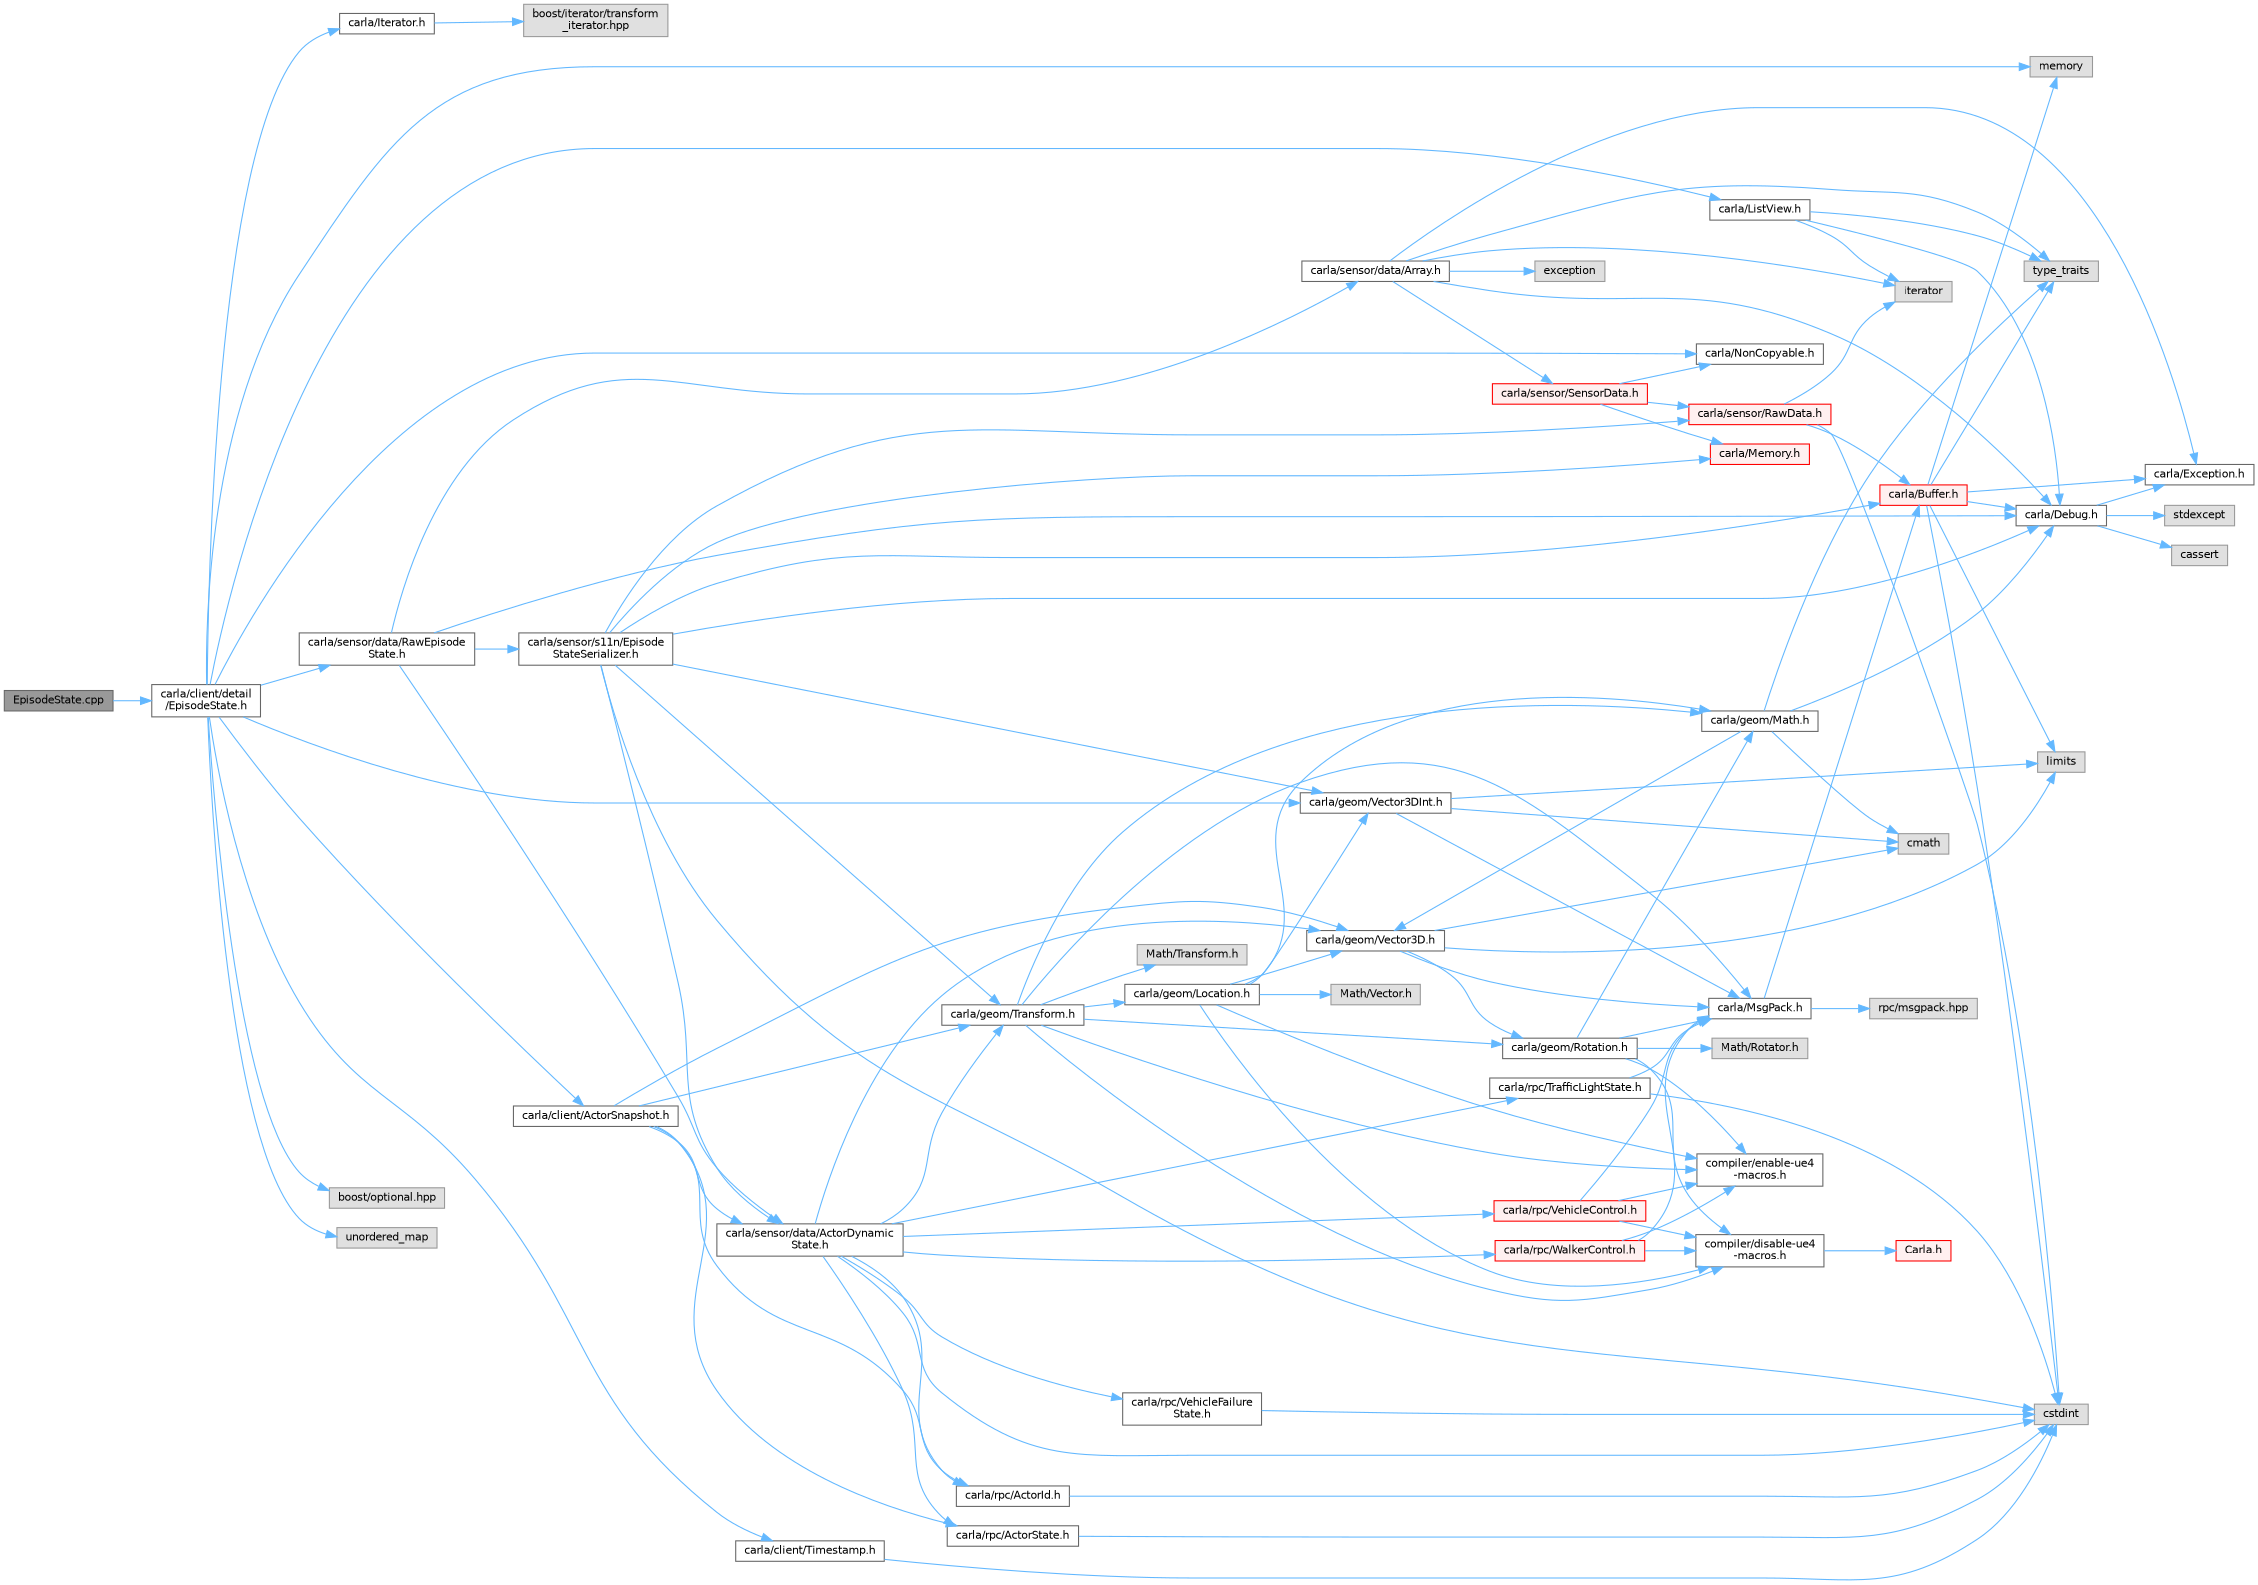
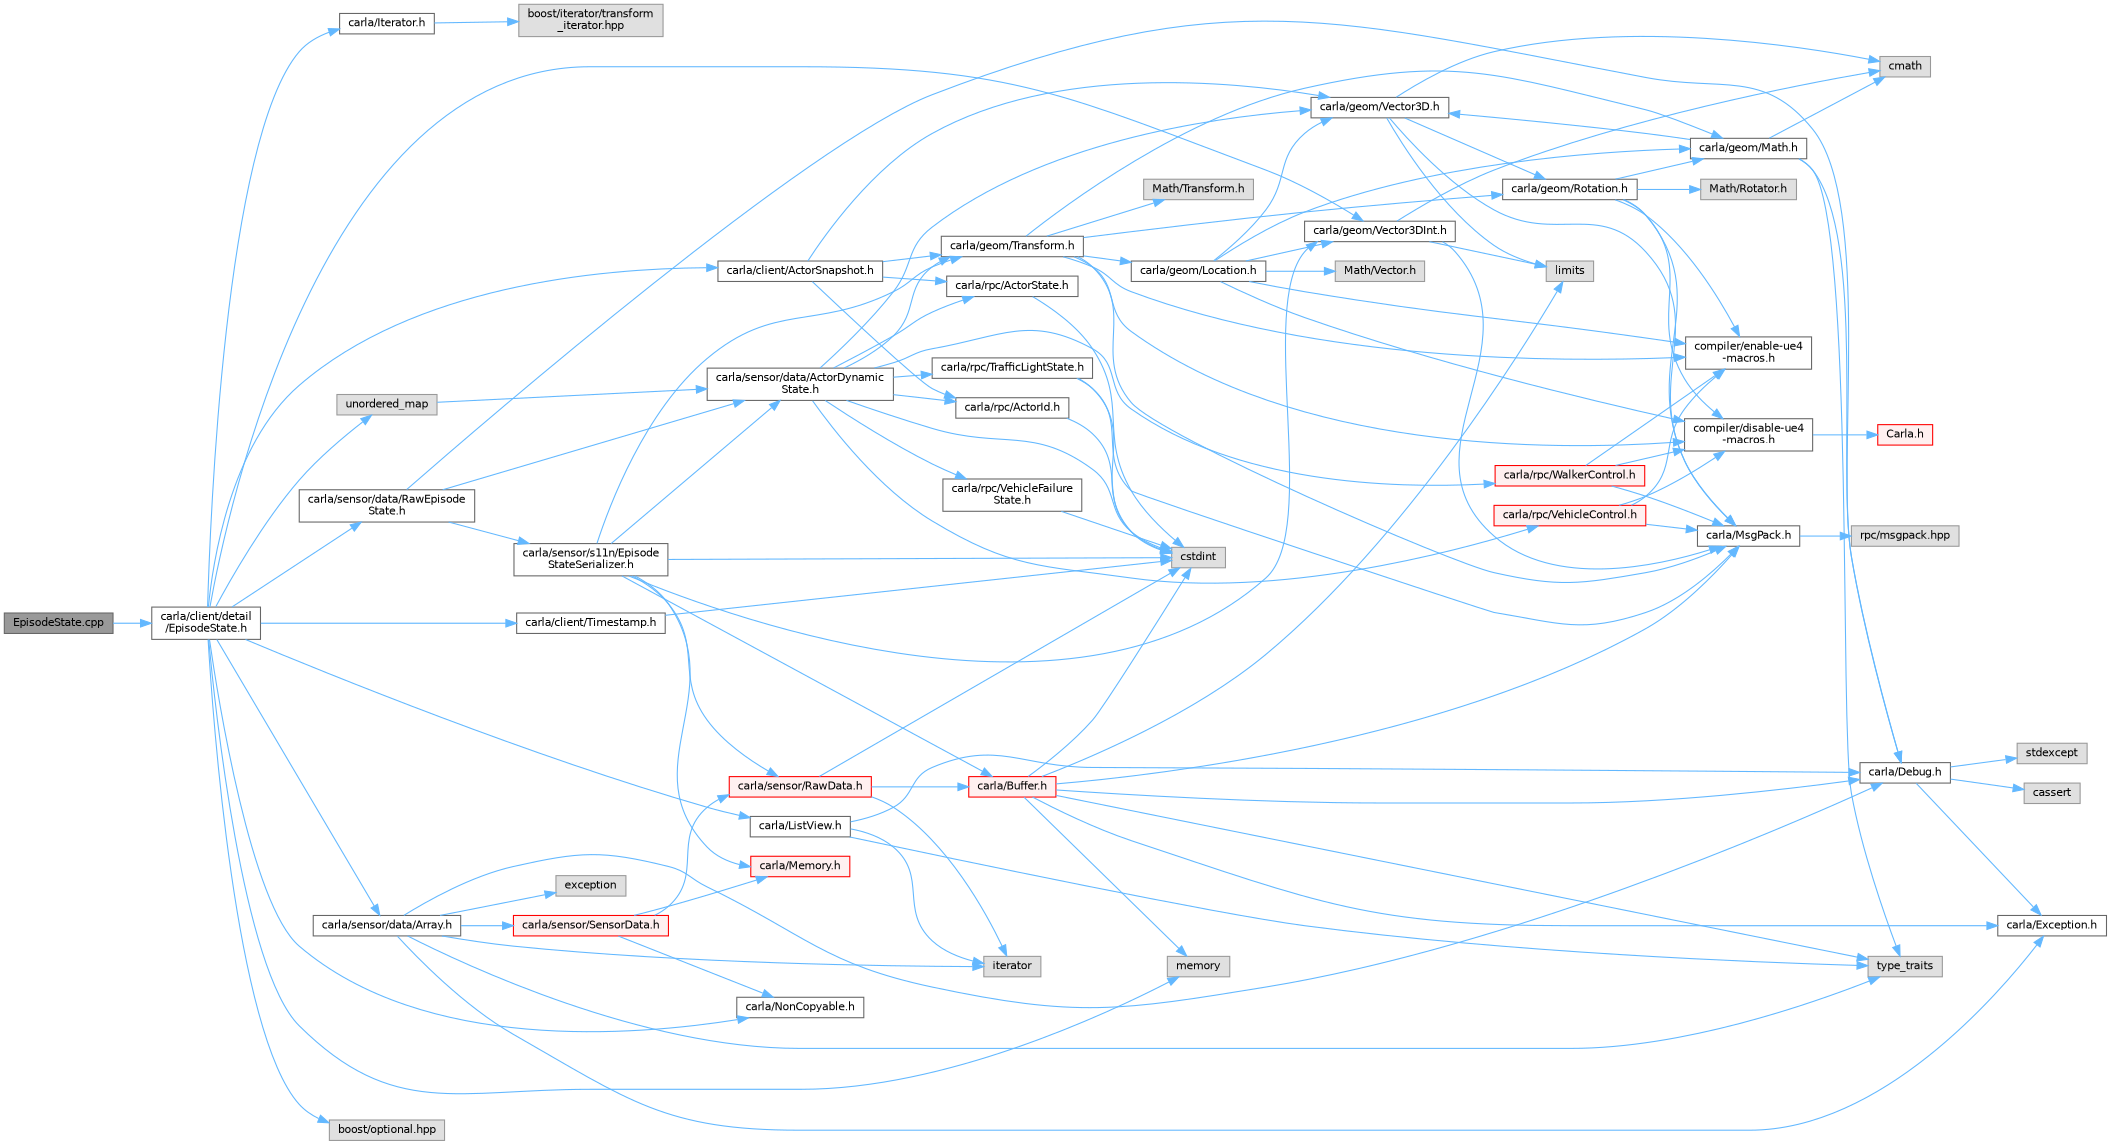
edge "carla/sensor/data/RawEpisode State.h" -> "carla/sensor/data/Array.h": now "carla/client/detail /EpisodeState.h" -> "carla/sensor/data/Array.h"
edge "carla/sensor/s11n/Episode StateSerializer.h" -> "carla/Debug.h": removed
edge "carla/MsgPack.h" -> "carla/Buffer.h": reversed
edge "carla/client/ActorSnapshot.h" -> "carla/sensor/data/ActorDynamic State.h": now "unordered_map" -> "carla/sensor/data/ActorDynamic State.h"
